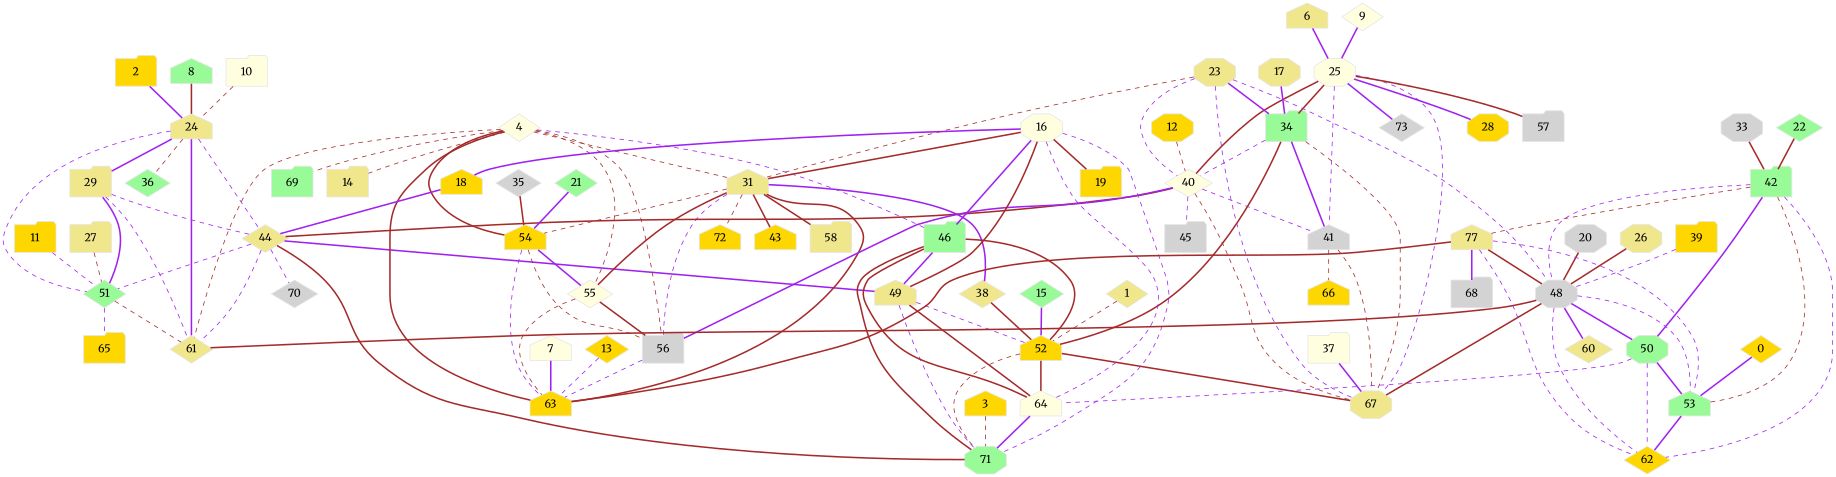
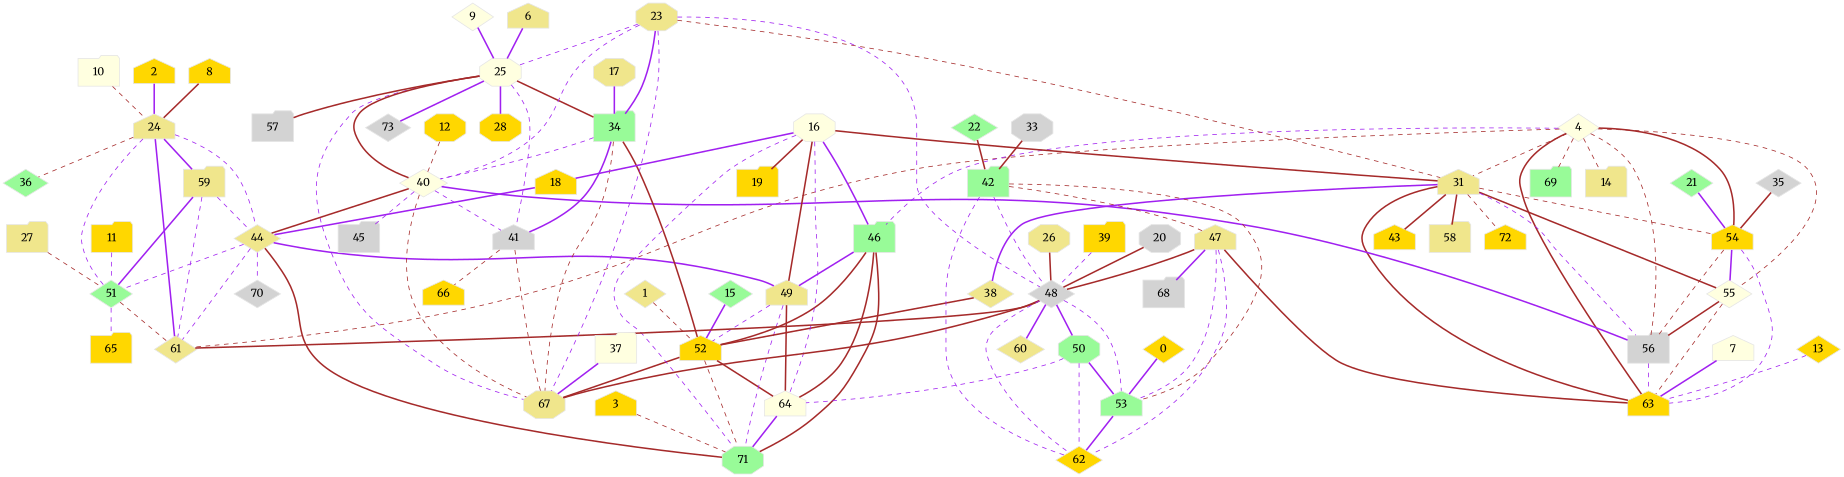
edge "23" -- "25": added
node "2": shape folder -> house
node "8": fillcolor palegreen -> gold
node "29": label "29" -> "59"
node "77": label "77" -> "47"
edge "42" -- "50": removed
node "48": shape octagon -> diamond
